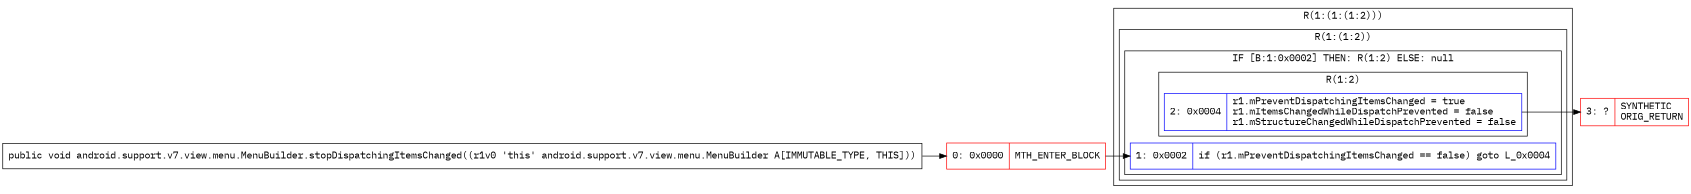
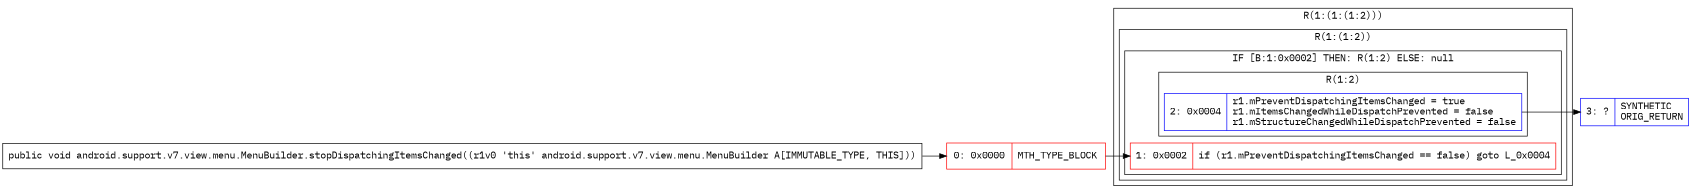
node "3: ?": color red -> blue
node "0: 0x0000": text "MTH_ENTER_BLOCK" -> "MTH_TYPE_BLOCK"
node "1: 0x0002": color blue -> red
